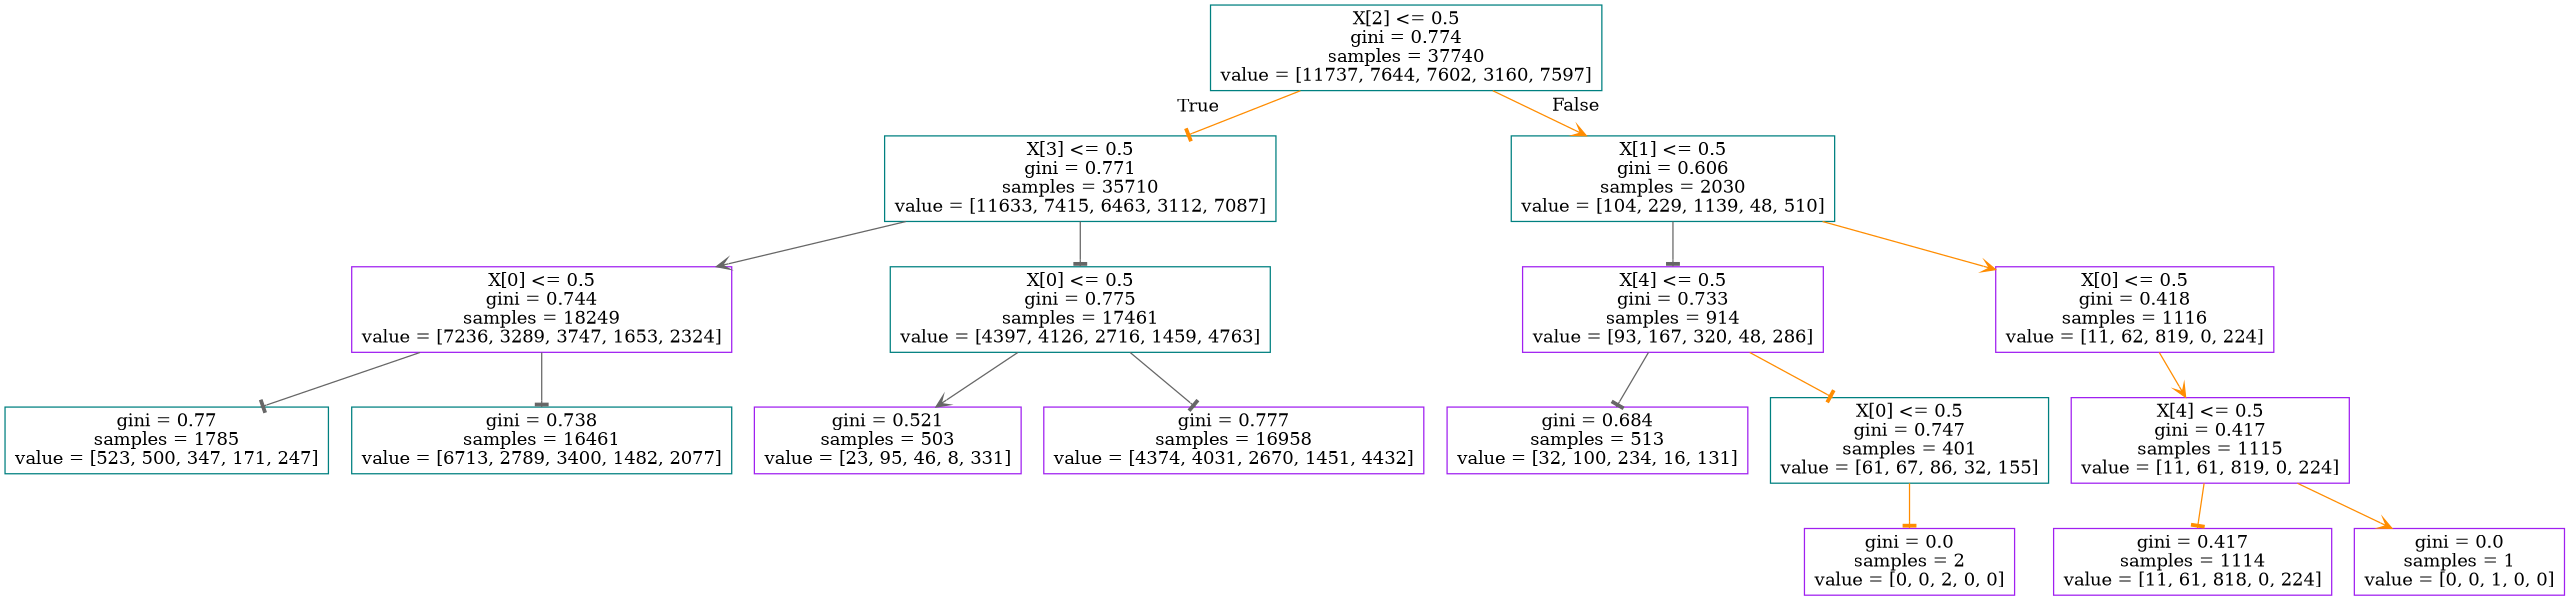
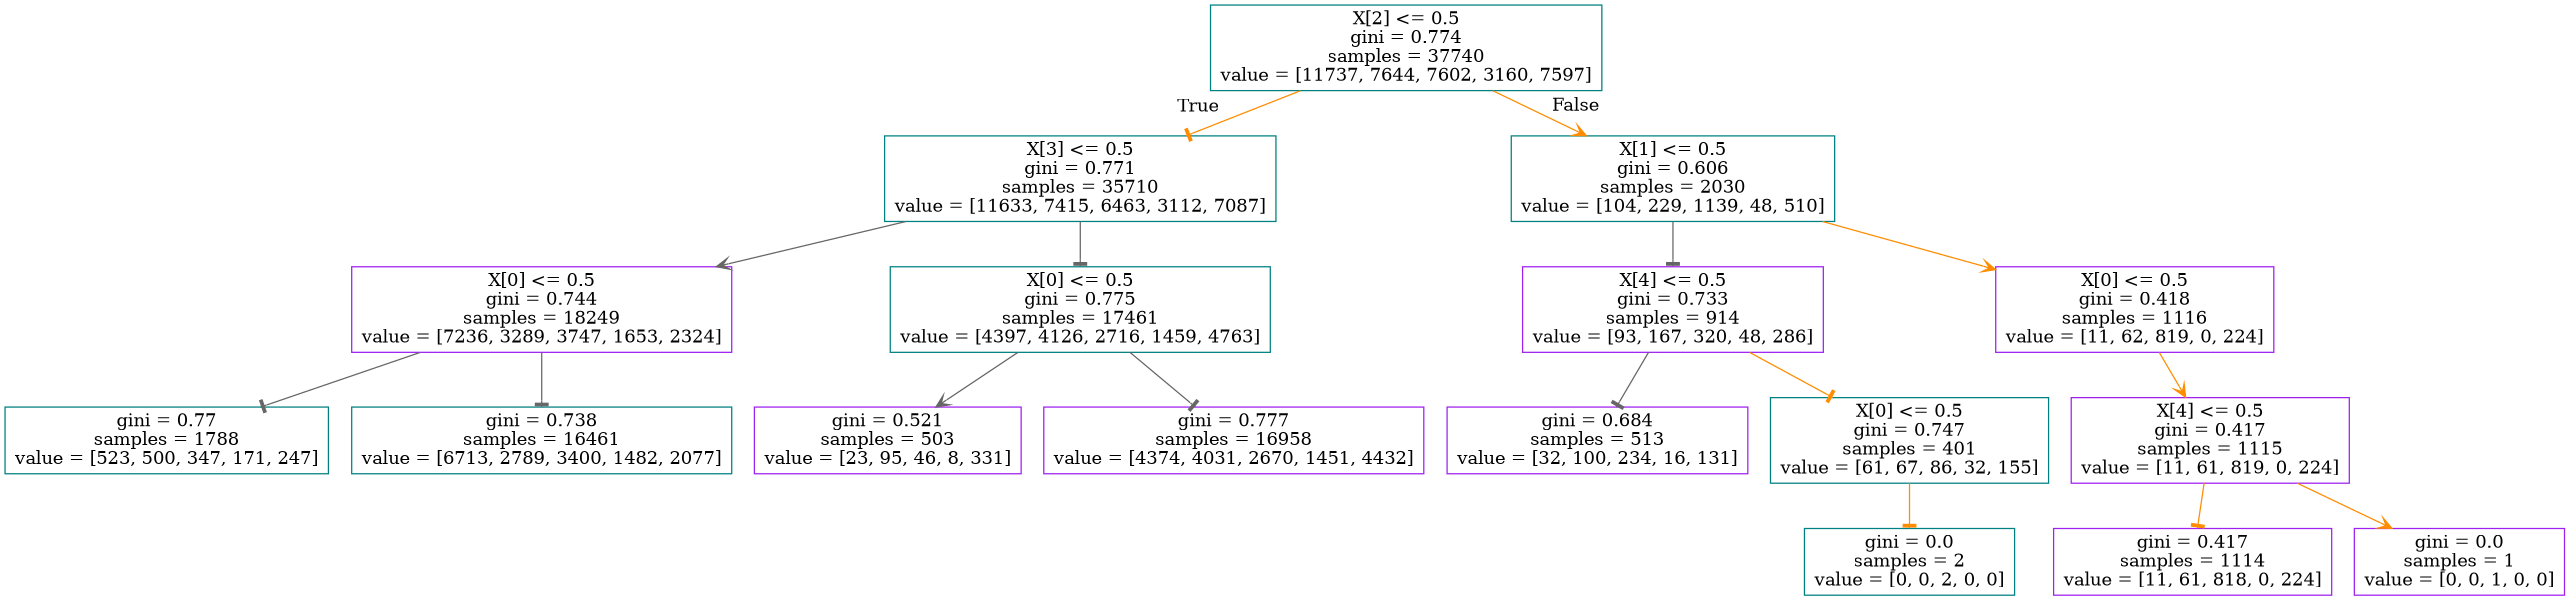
node "gini = 0.77 samples = 1785 value = [523, 500, 347, 171, 247]": label "gini = 0.77 samples = 1785 value = [523, 500, 347, 171, 247]" -> "gini = 0.77 samples = 1788 value = [523, 500, 347, 171, 247]"
node "gini = 0.0 samples = 2 value = [0, 0, 2, 0, 0]": color purple -> teal
